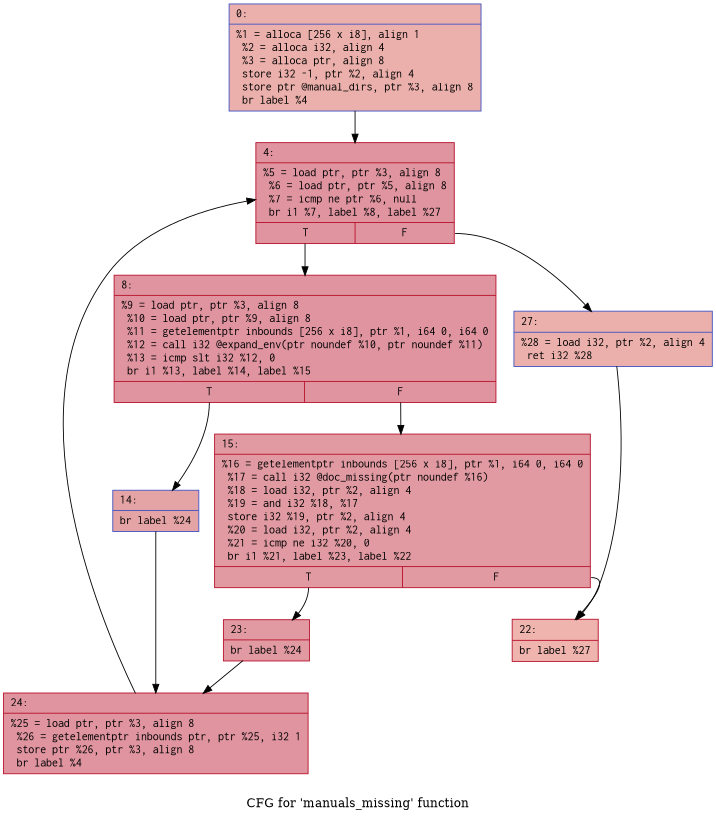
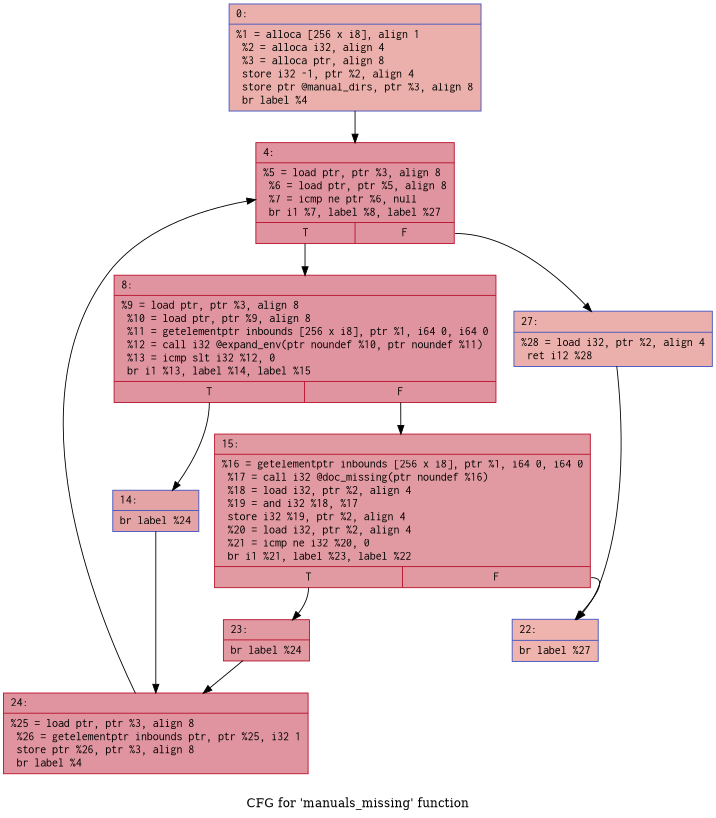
node "27:": text "ret i32 %28" -> "ret i12 %28"
node "22:": color #b70d28ff -> #3d50c3ff
